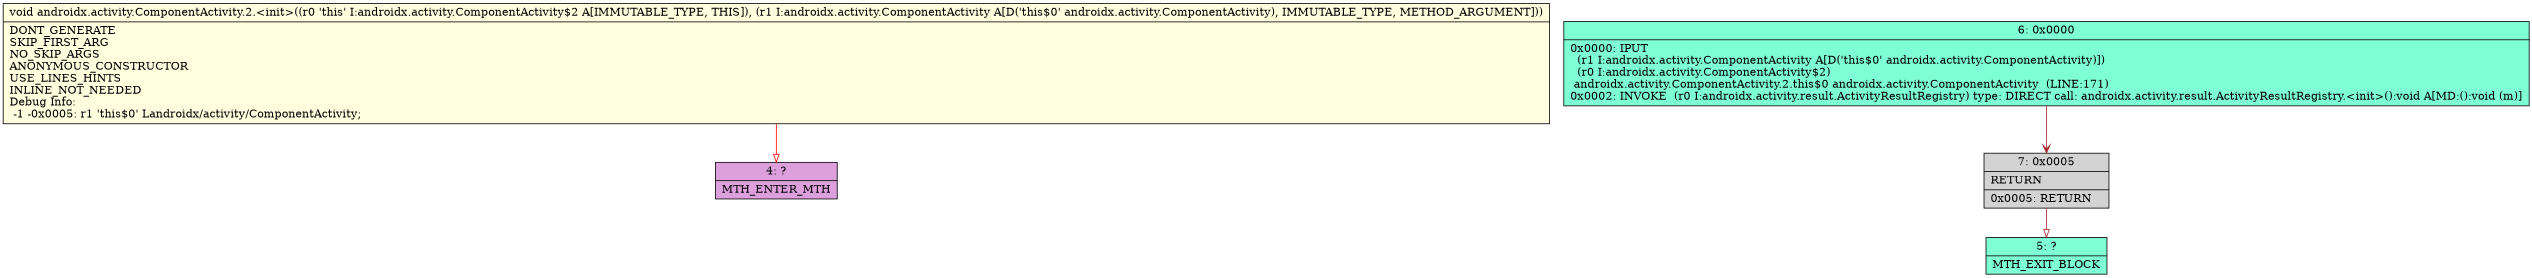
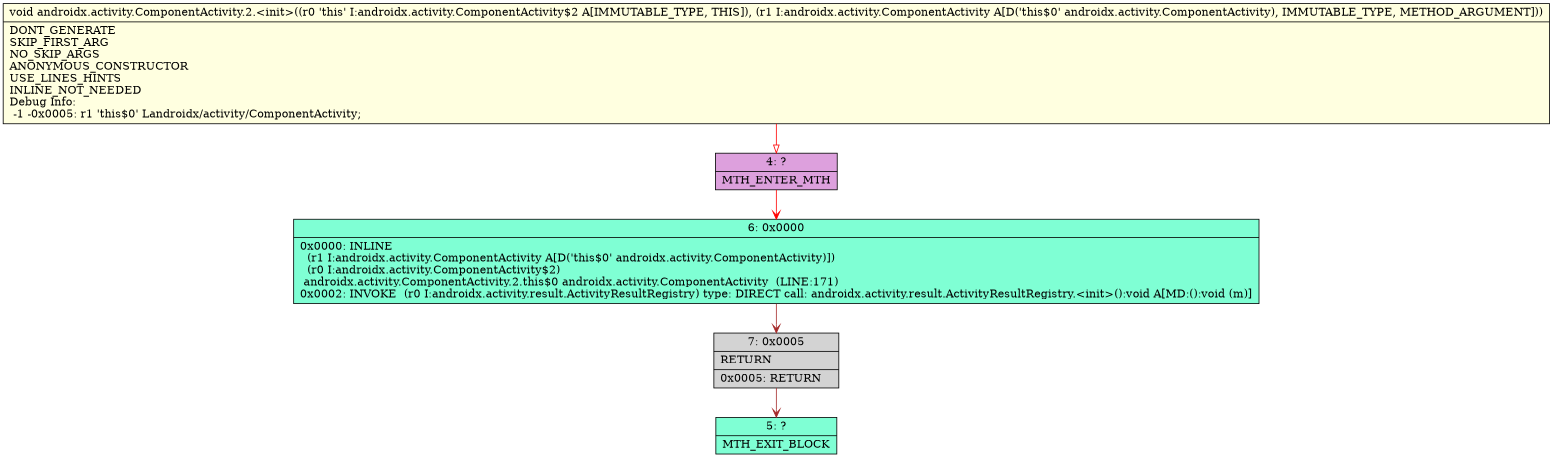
node "6: 0x0000": text "0x0000: IPUT" -> "0x0000: INLINE"
edge "4: ?" -> "6: 0x0000": added
edge "7: 0x0005" -> "5: ?": arrowhead onormal -> vee
